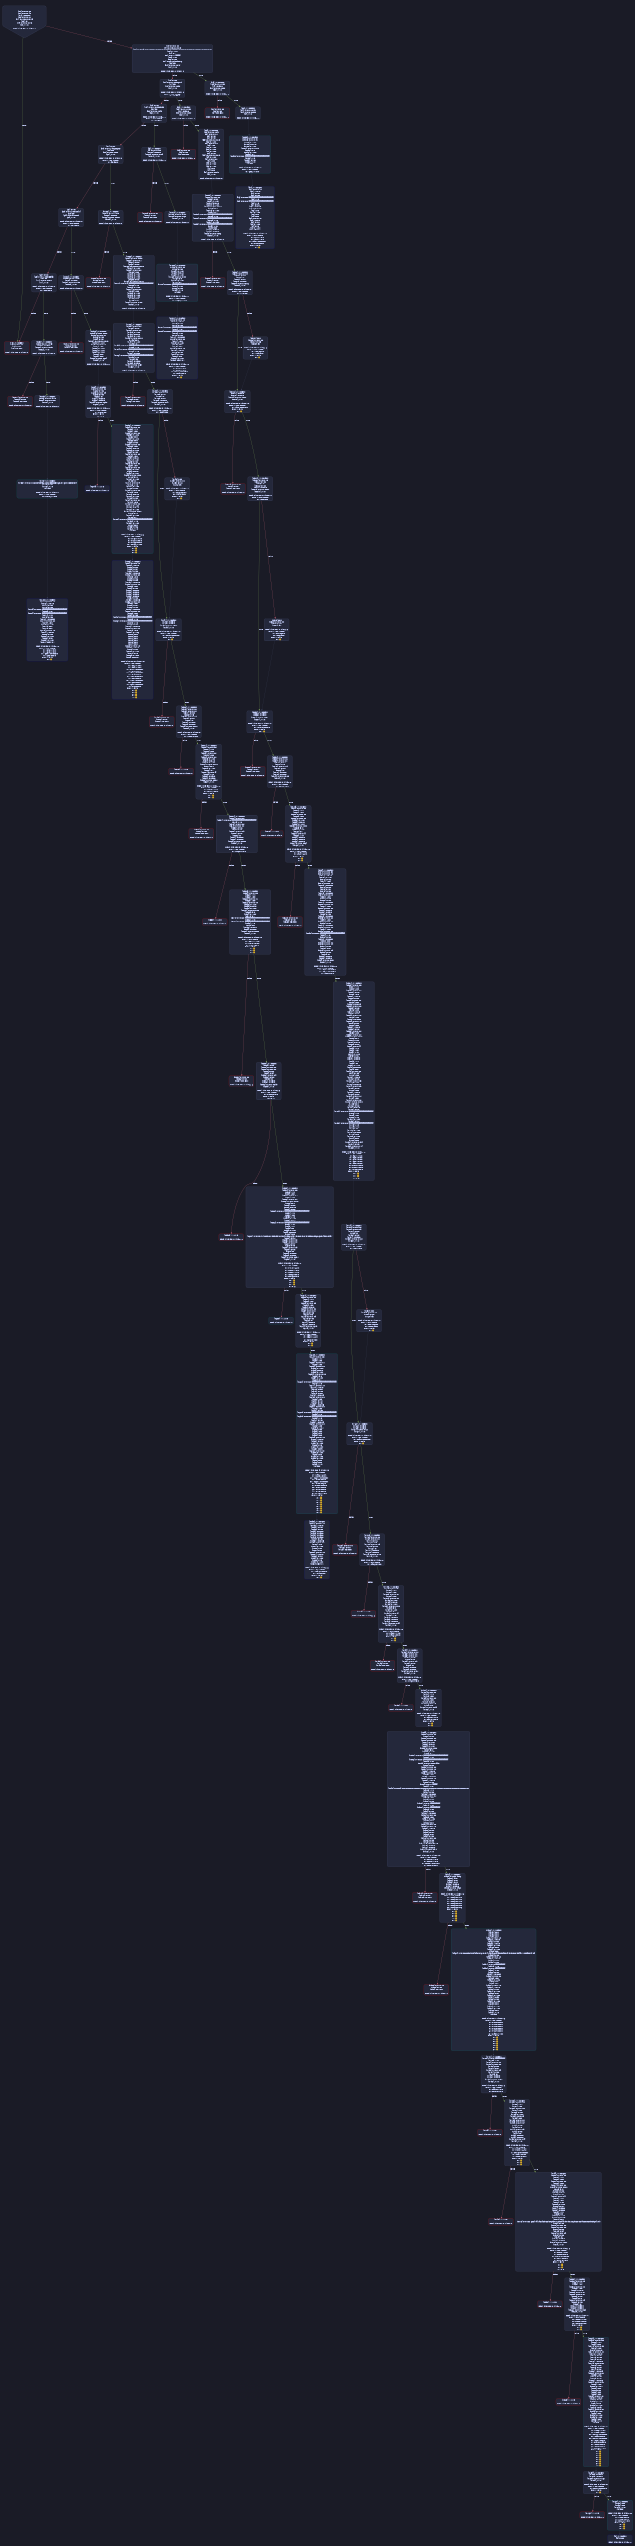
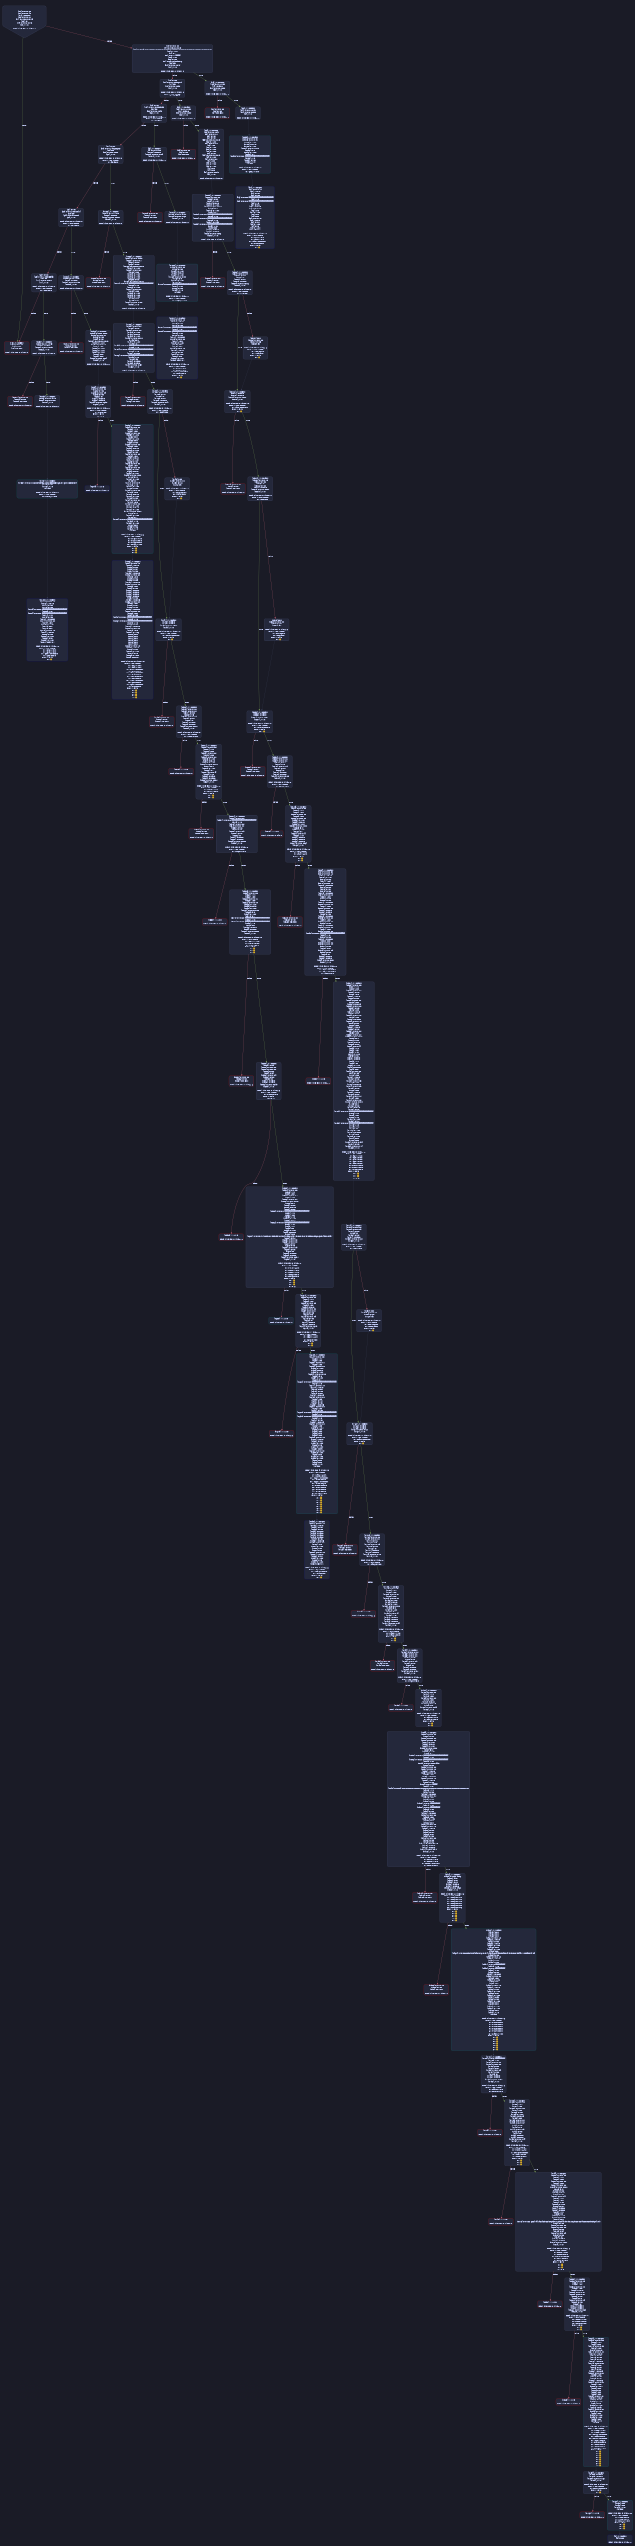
node "[03c3] INVALID Stack size req: 0, sizeΔ: 0": added
node "[064d] INVALID Stack size req: 0, sizeΔ: 0": added
